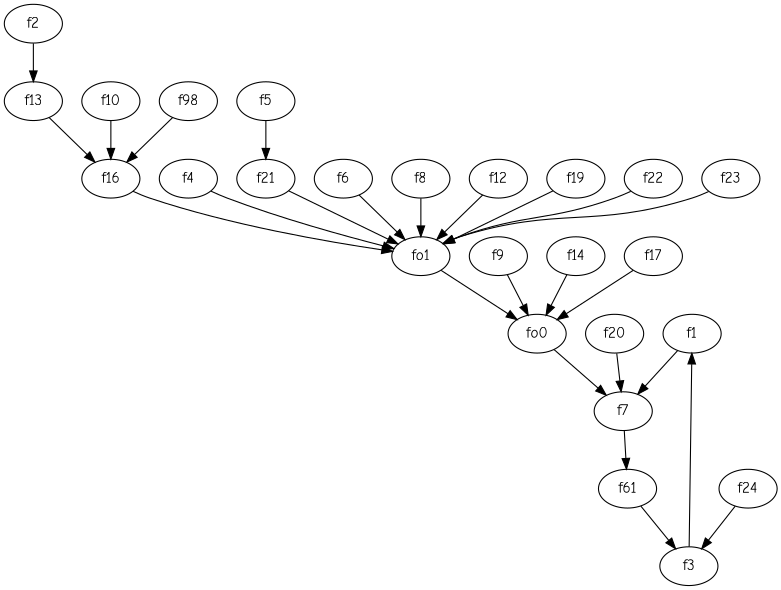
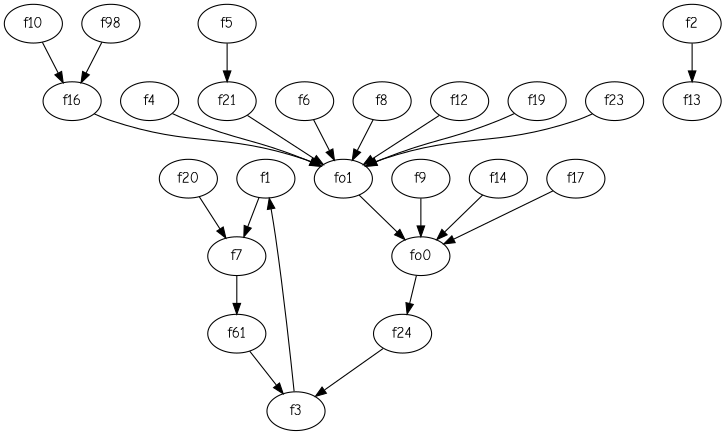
edge "f13" -> "f16": removed
node "f22": removed
edge "fo0" -> "f7": now "fo0" -> "f24"
